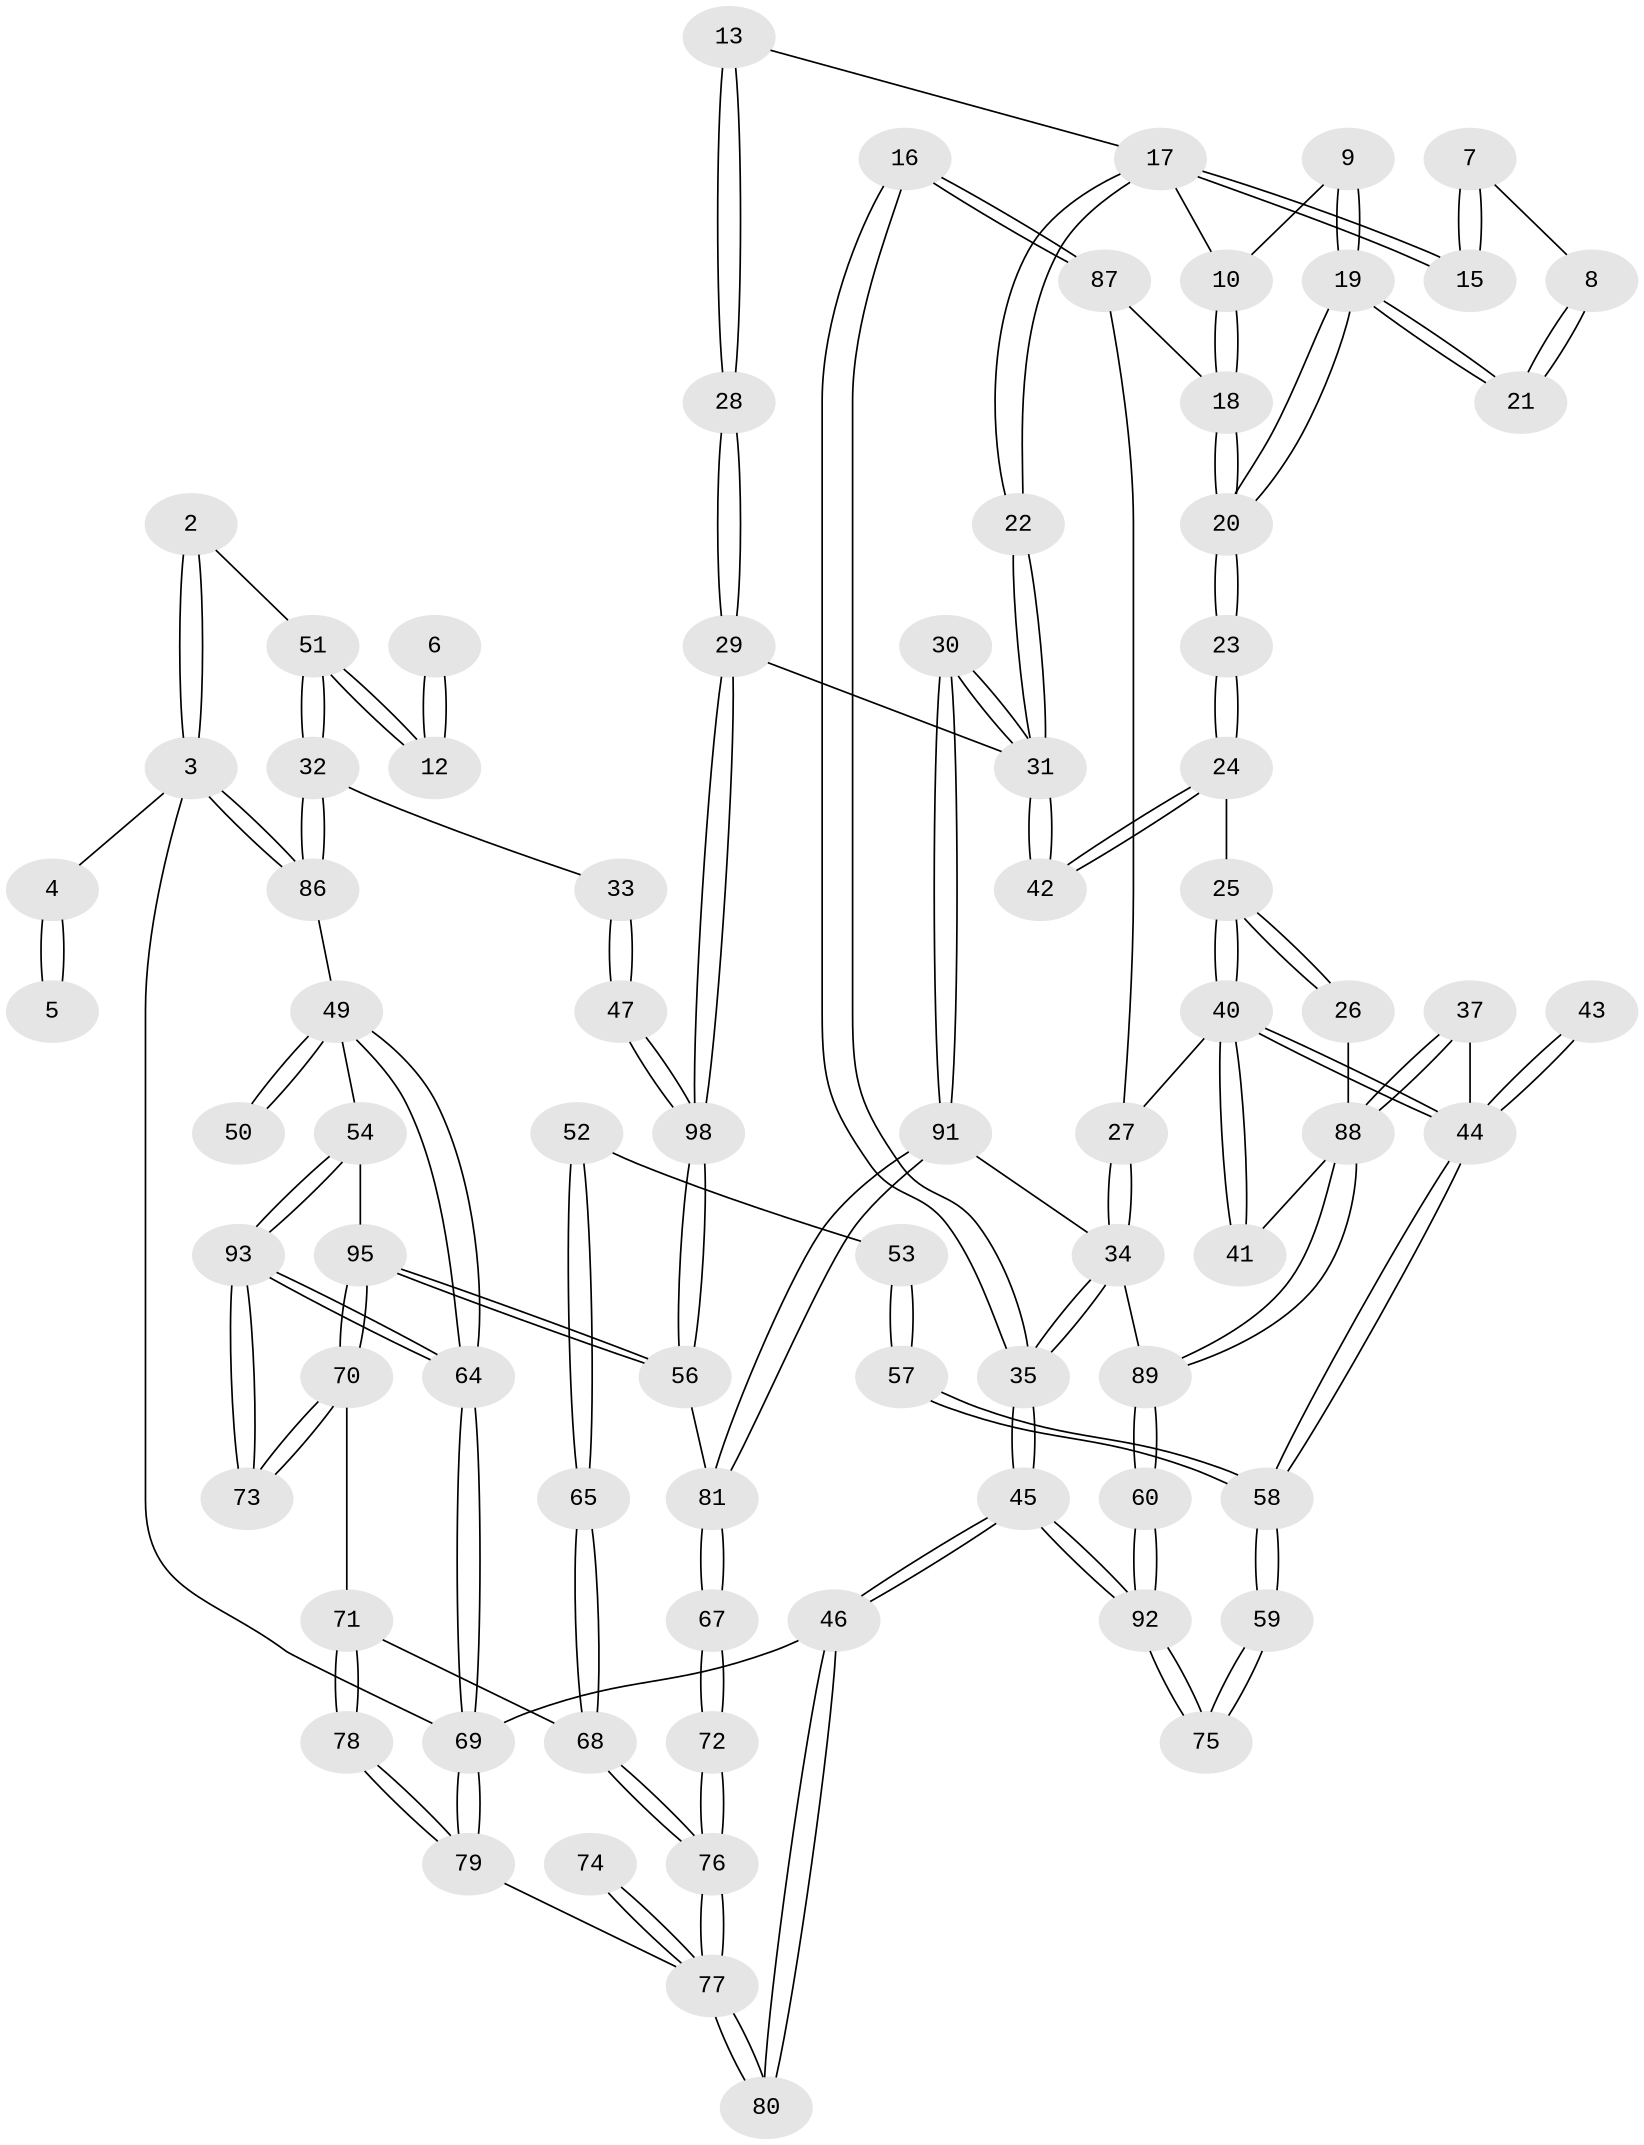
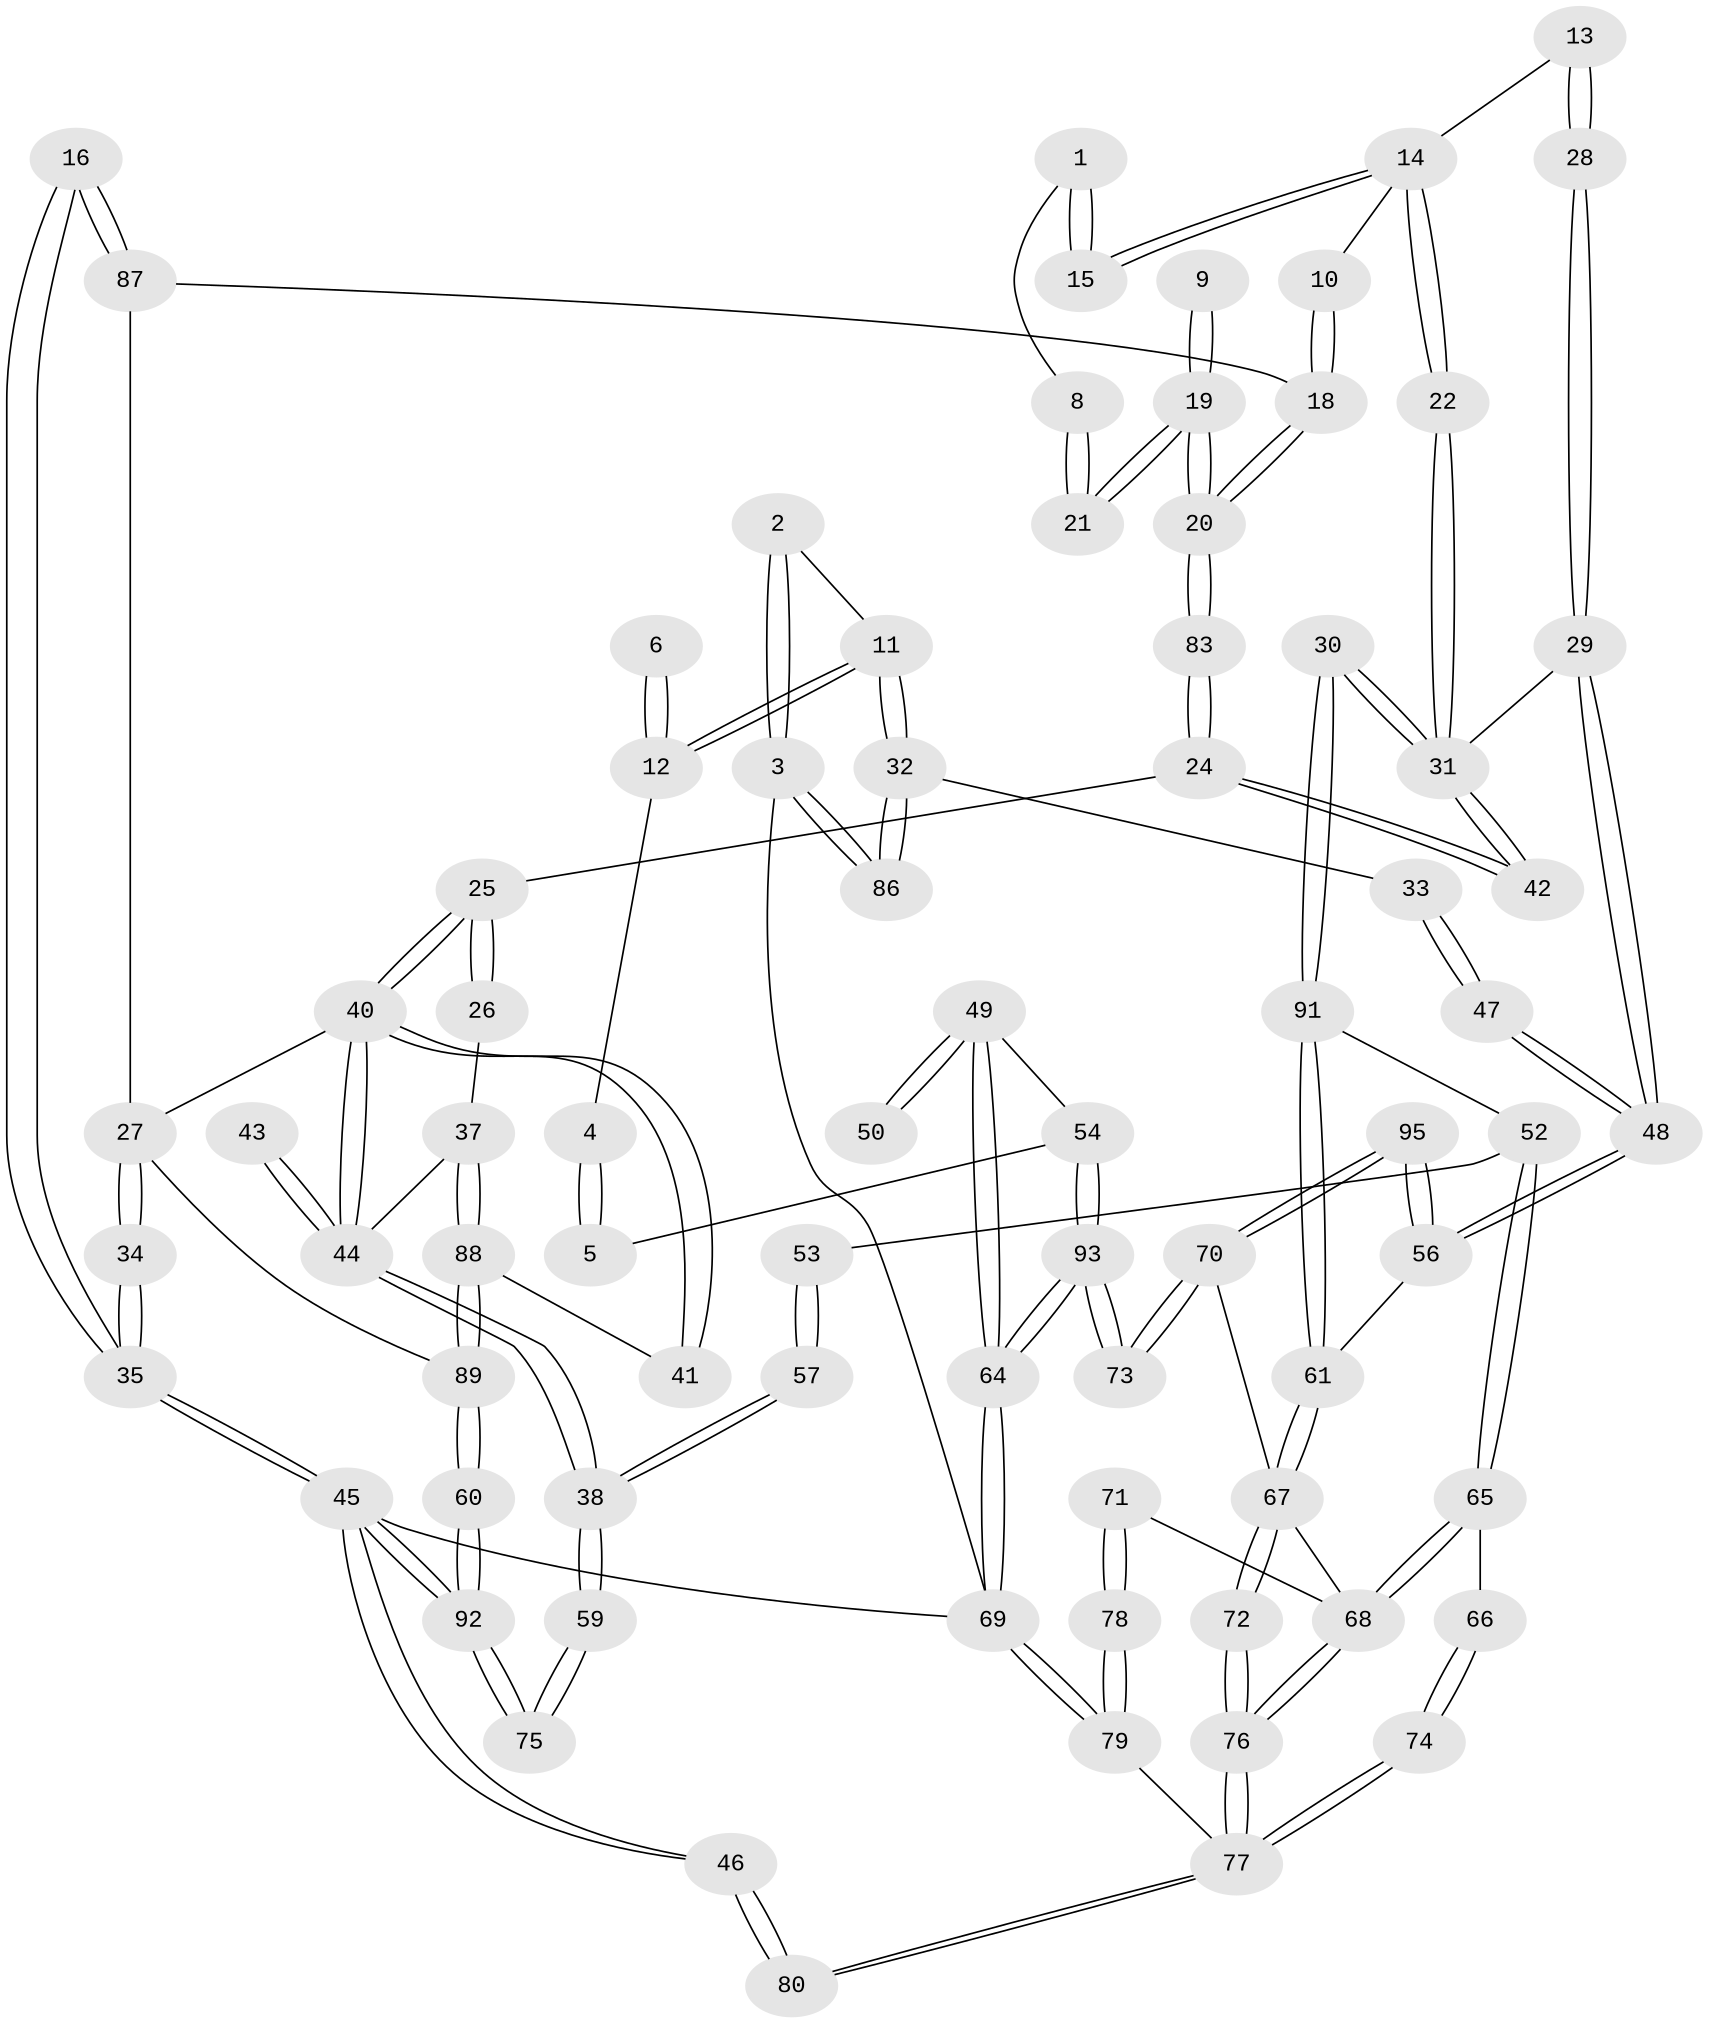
node "17": label "17" -> "14"
node "7": label "7" -> "1"
edge "9" -- "10": removed
node "51": label "51" -> "11"
node "23": label "23" -> "83"
edge "3" -- "4": now "12" -- "4"
edge "86" -- "49": removed
edge "26" -- "88": now "26" -- "37"
node "98": label "98" -> "48"
edge "54" -- "95": now "54" -- "5"
edge "91" -- "34": now "91" -- "52"
edge "34" -- "89": now "27" -- "89"
edge "70" -- "71": now "70" -- "67"
node "81": label "81" -> "61"
node "58": label "58" -> "38"
edge "67" -- "68": added
node "66": added
edge "46" -- "69": now "45" -- "69"
